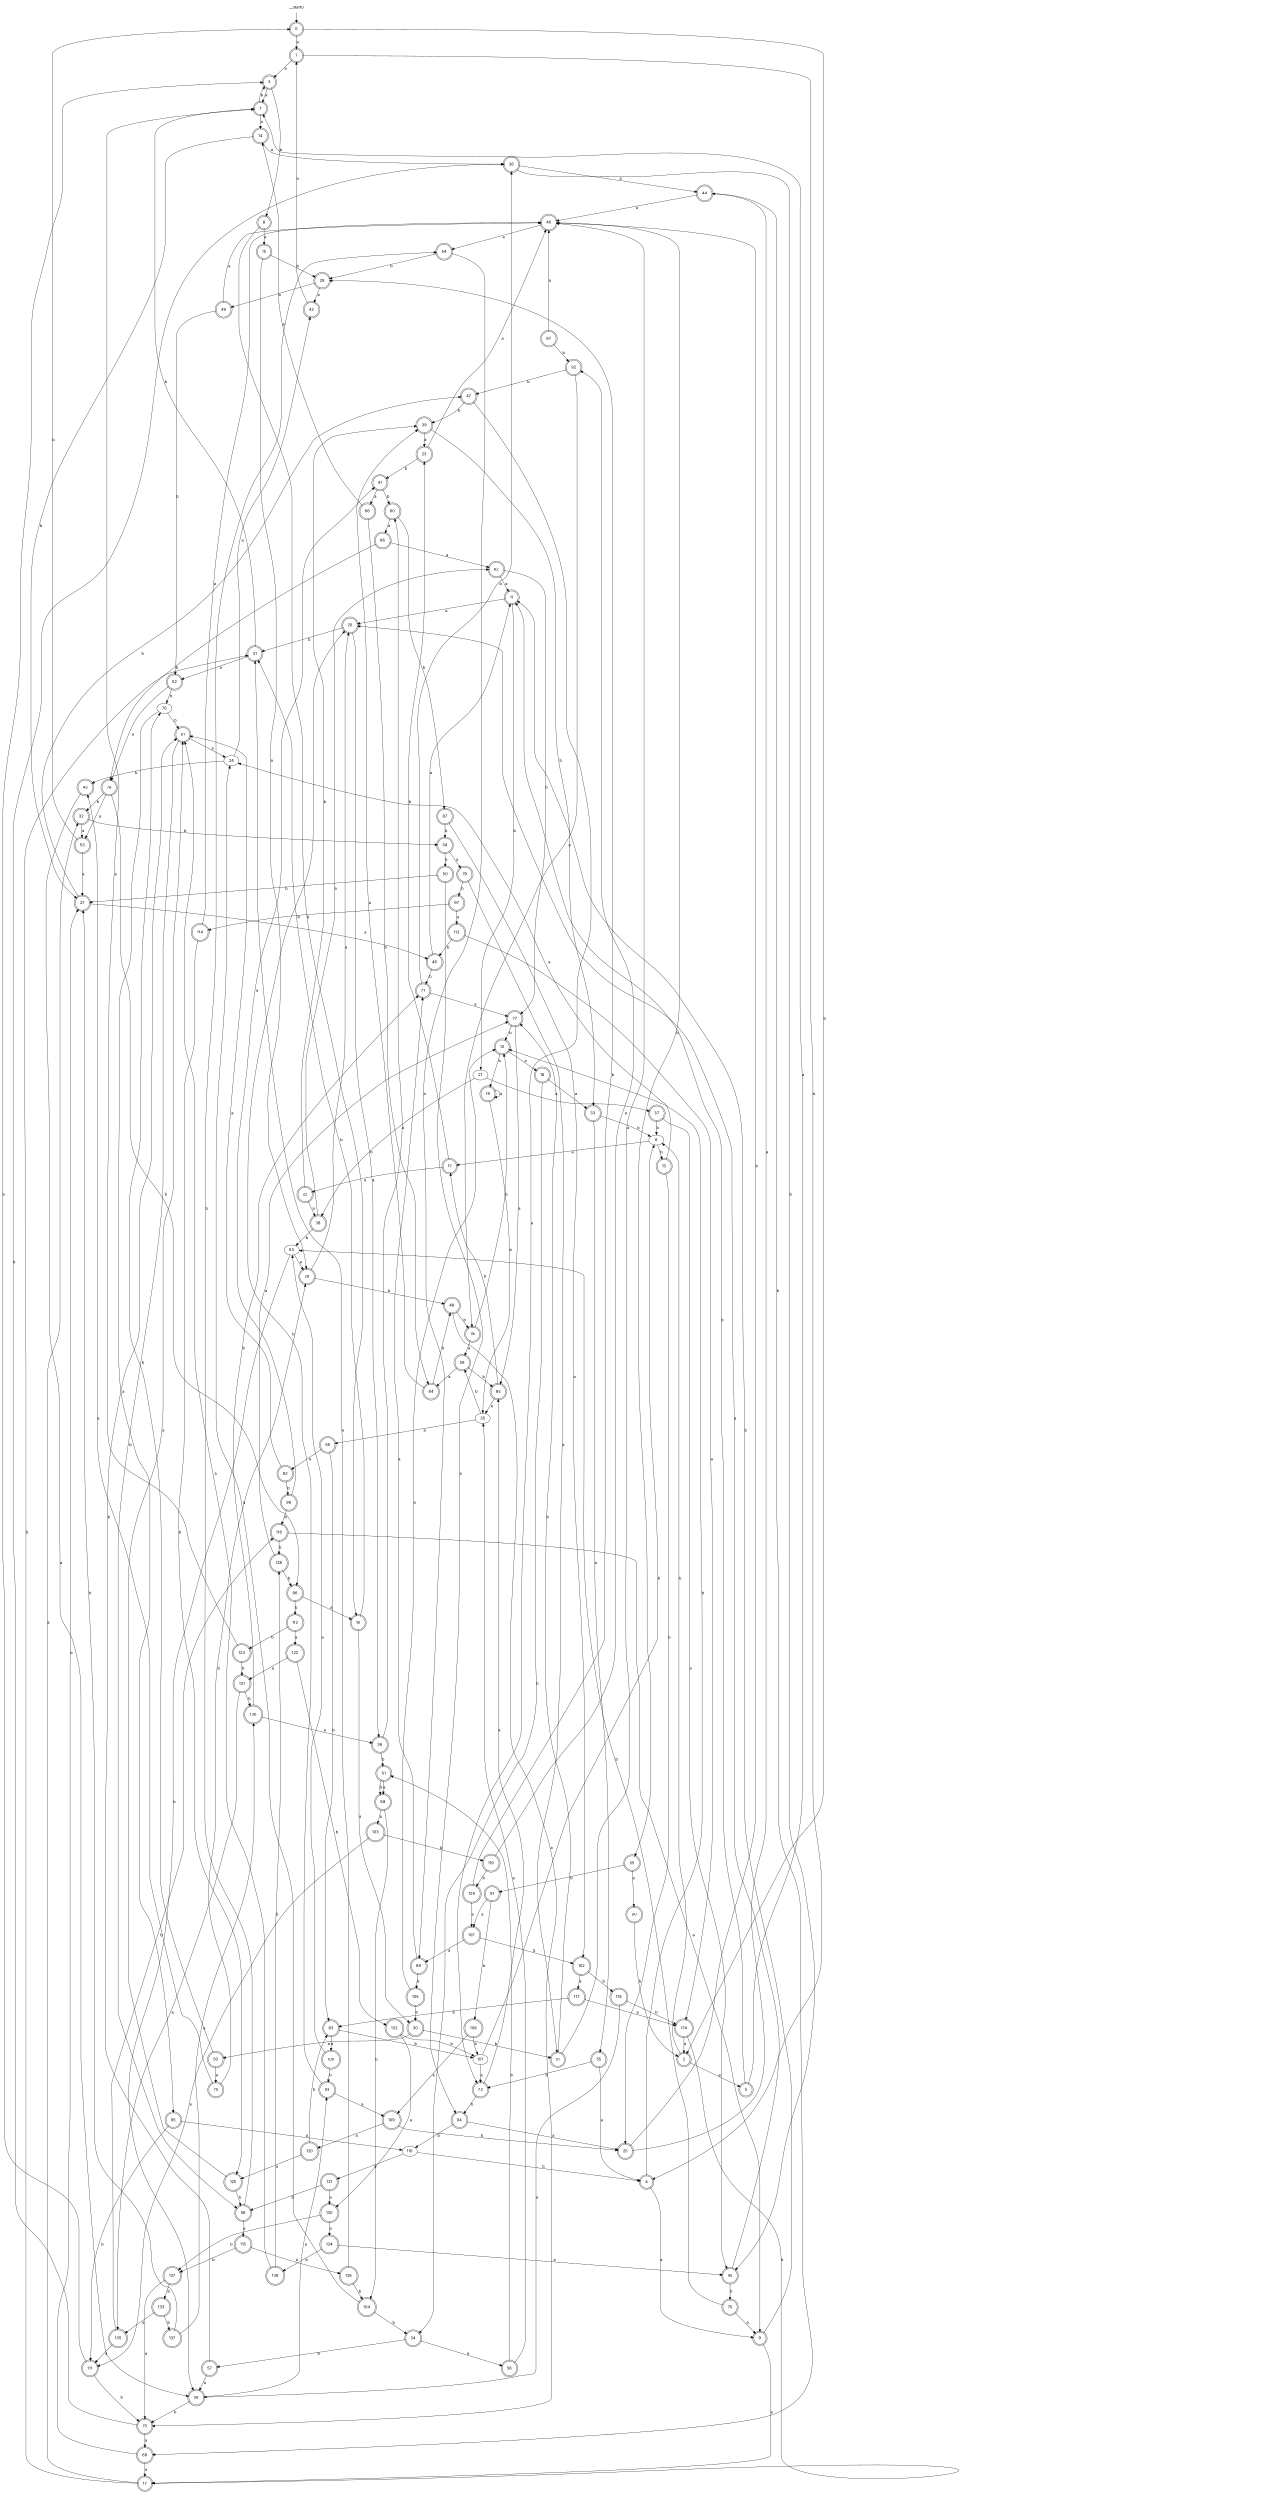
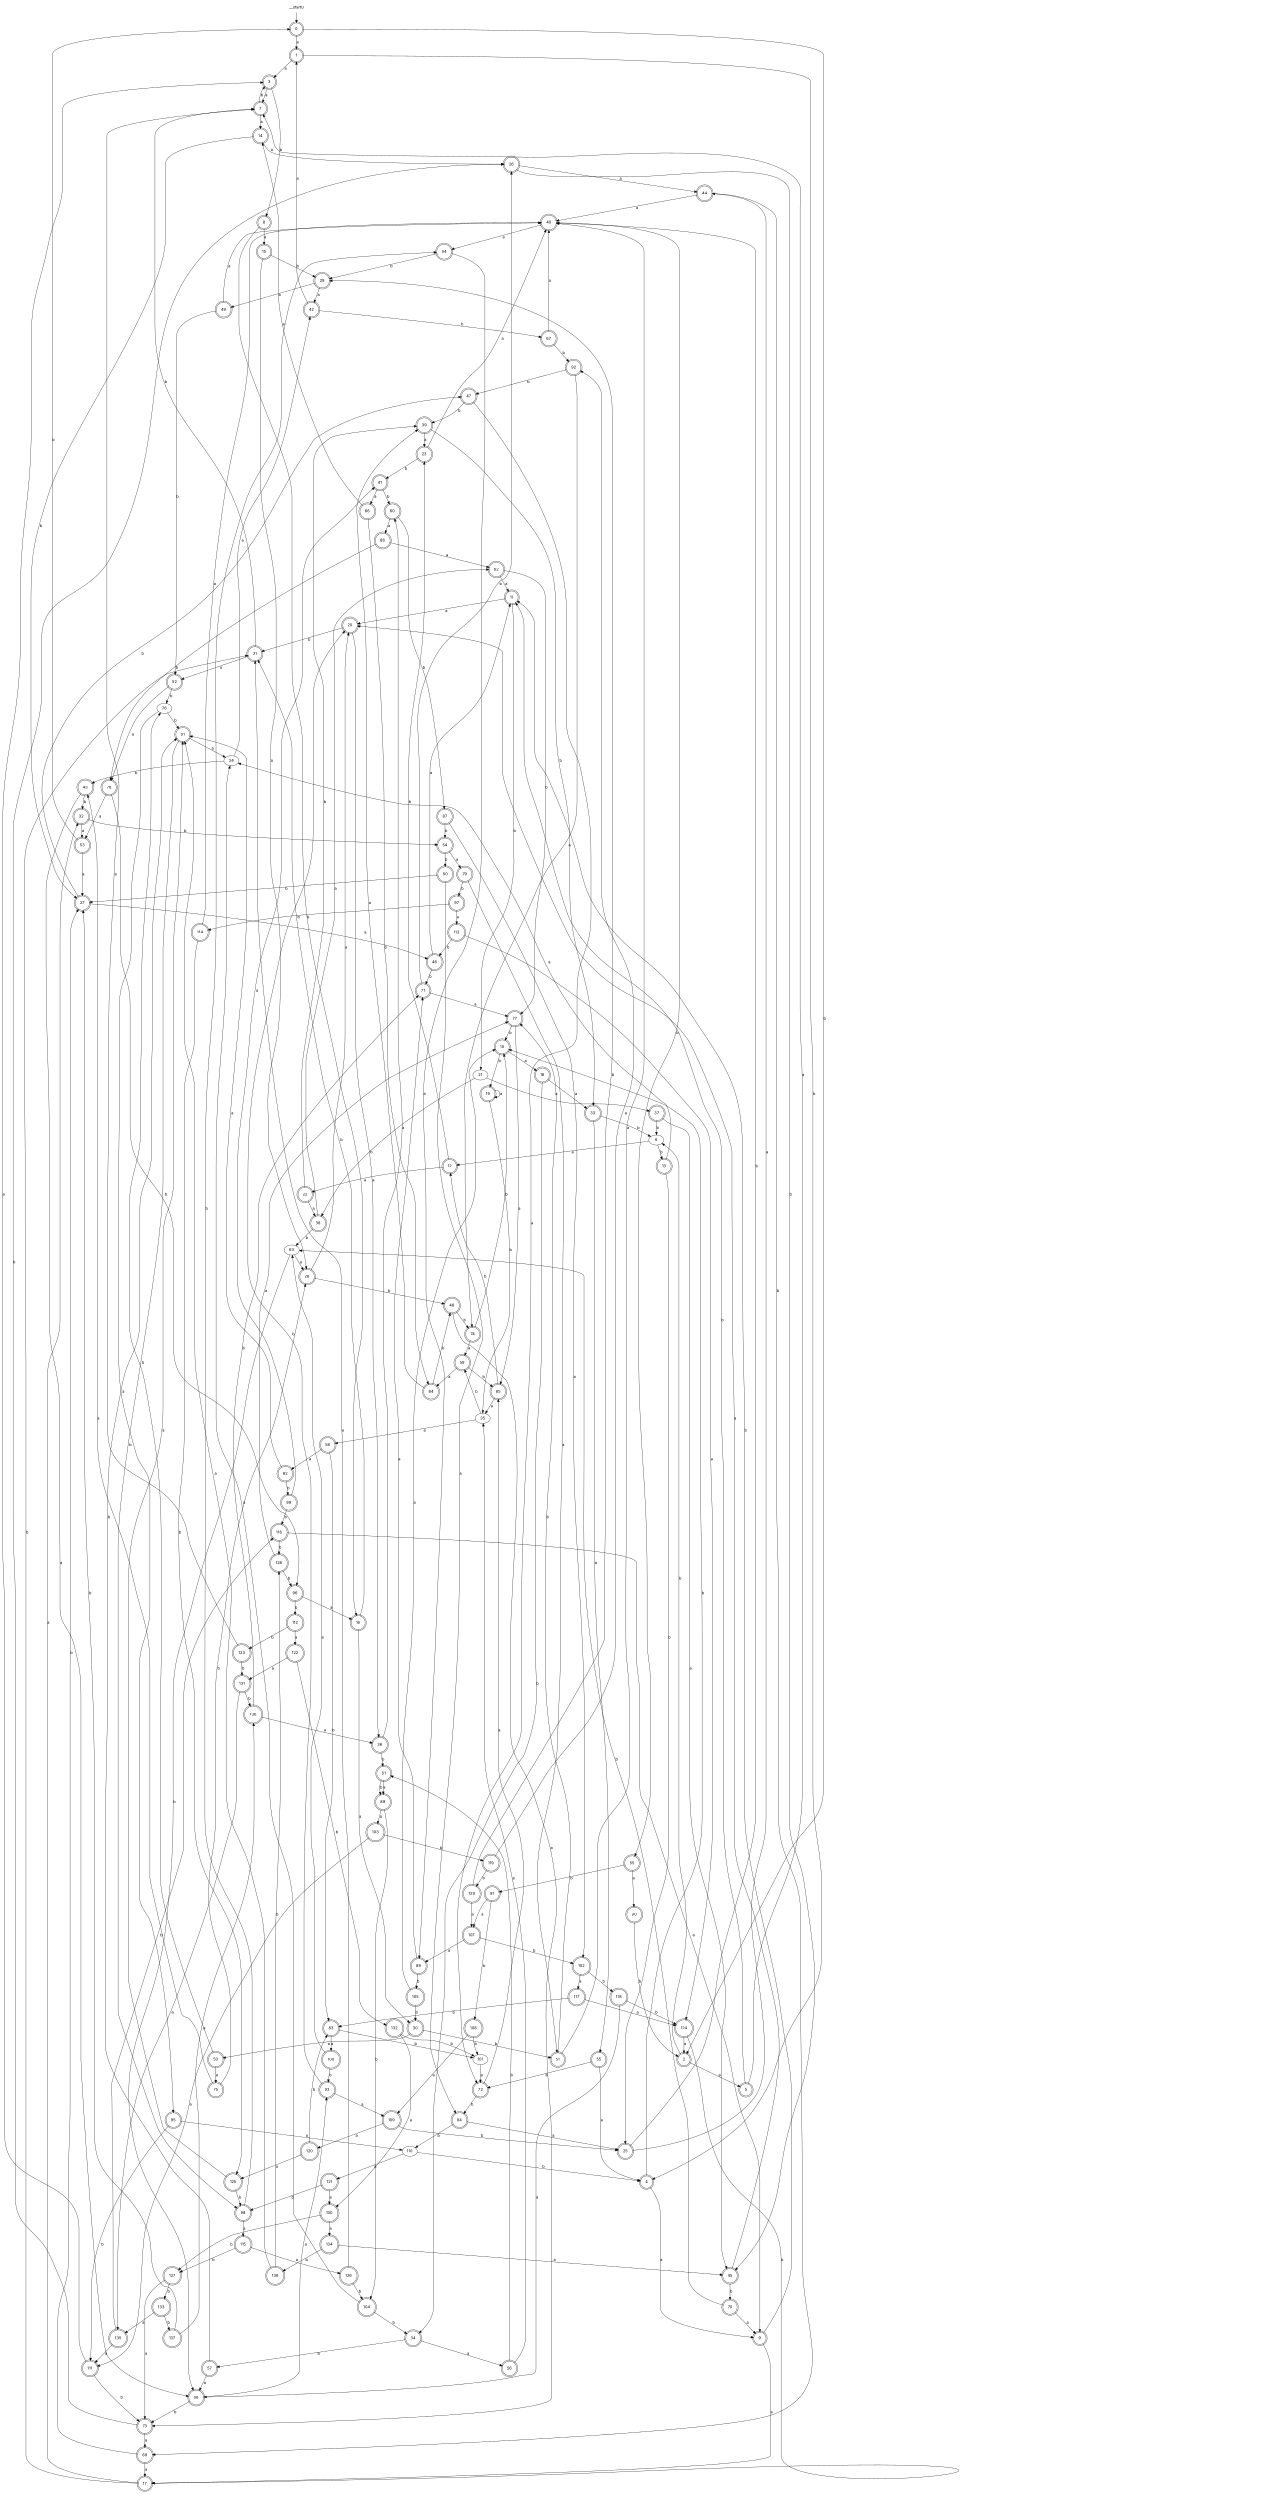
edge "42" -> "67": added, label "b"
edge "78" -> "32": now "43" -> "32"
edge "101" -> "6": removed, label "b"
